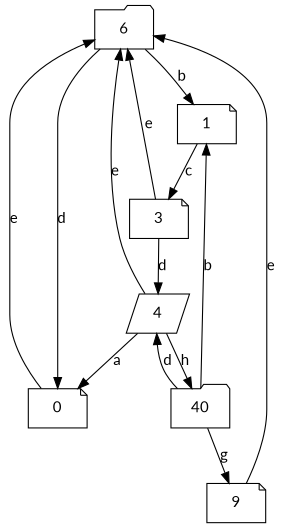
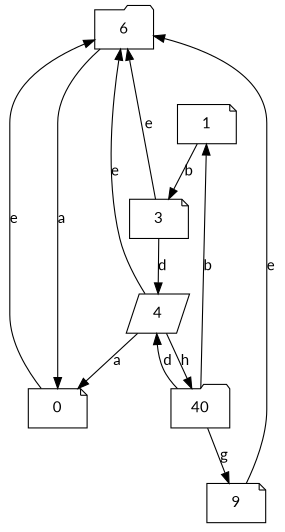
edge "6" -> "1": removed, label "b"
edge "1" -> "3": label "c" -> "b"
edge "6" -> "0": label "d" -> "a"
